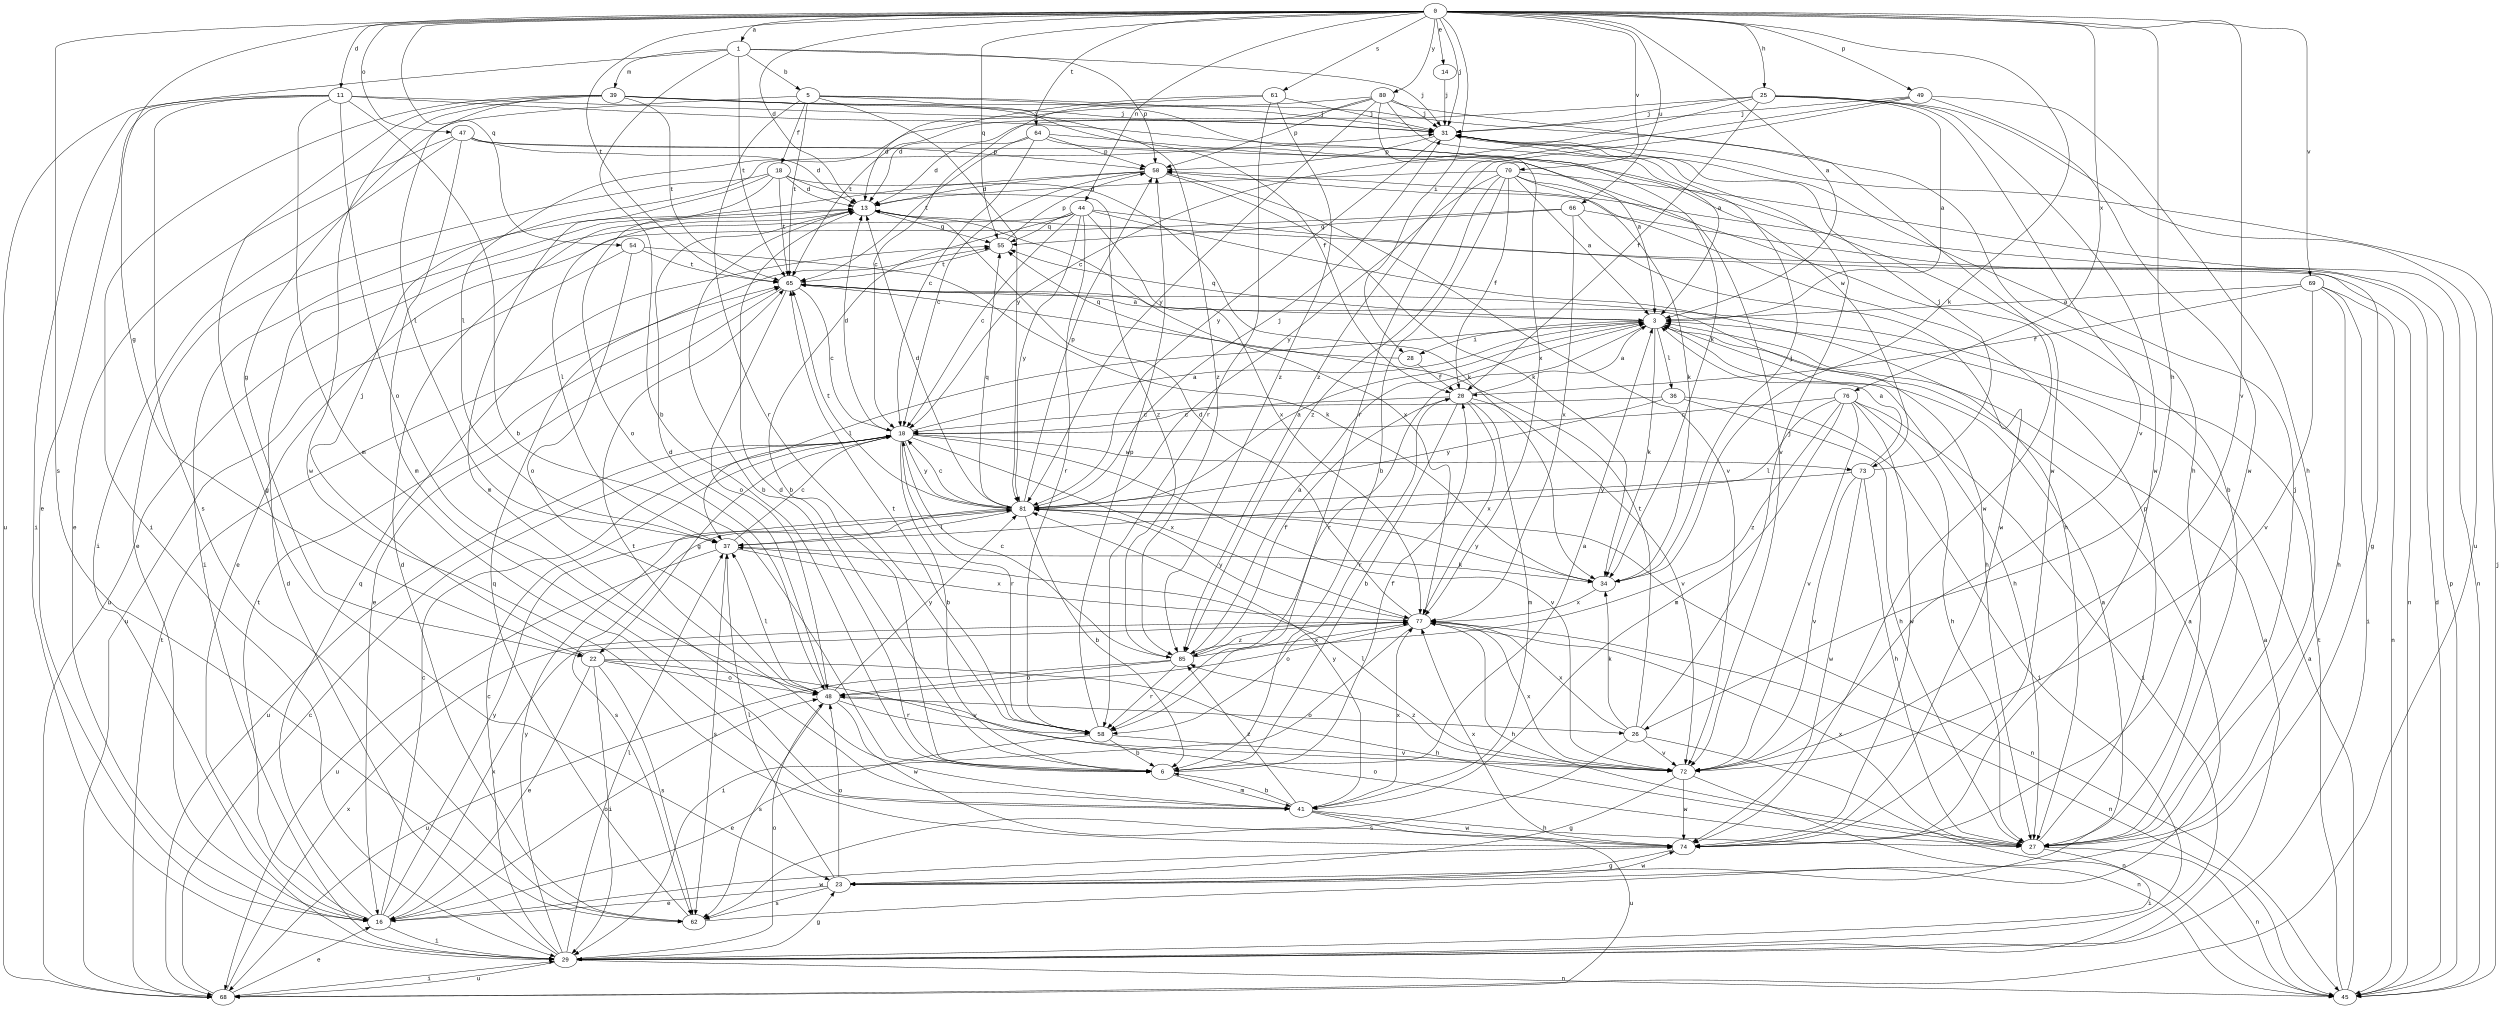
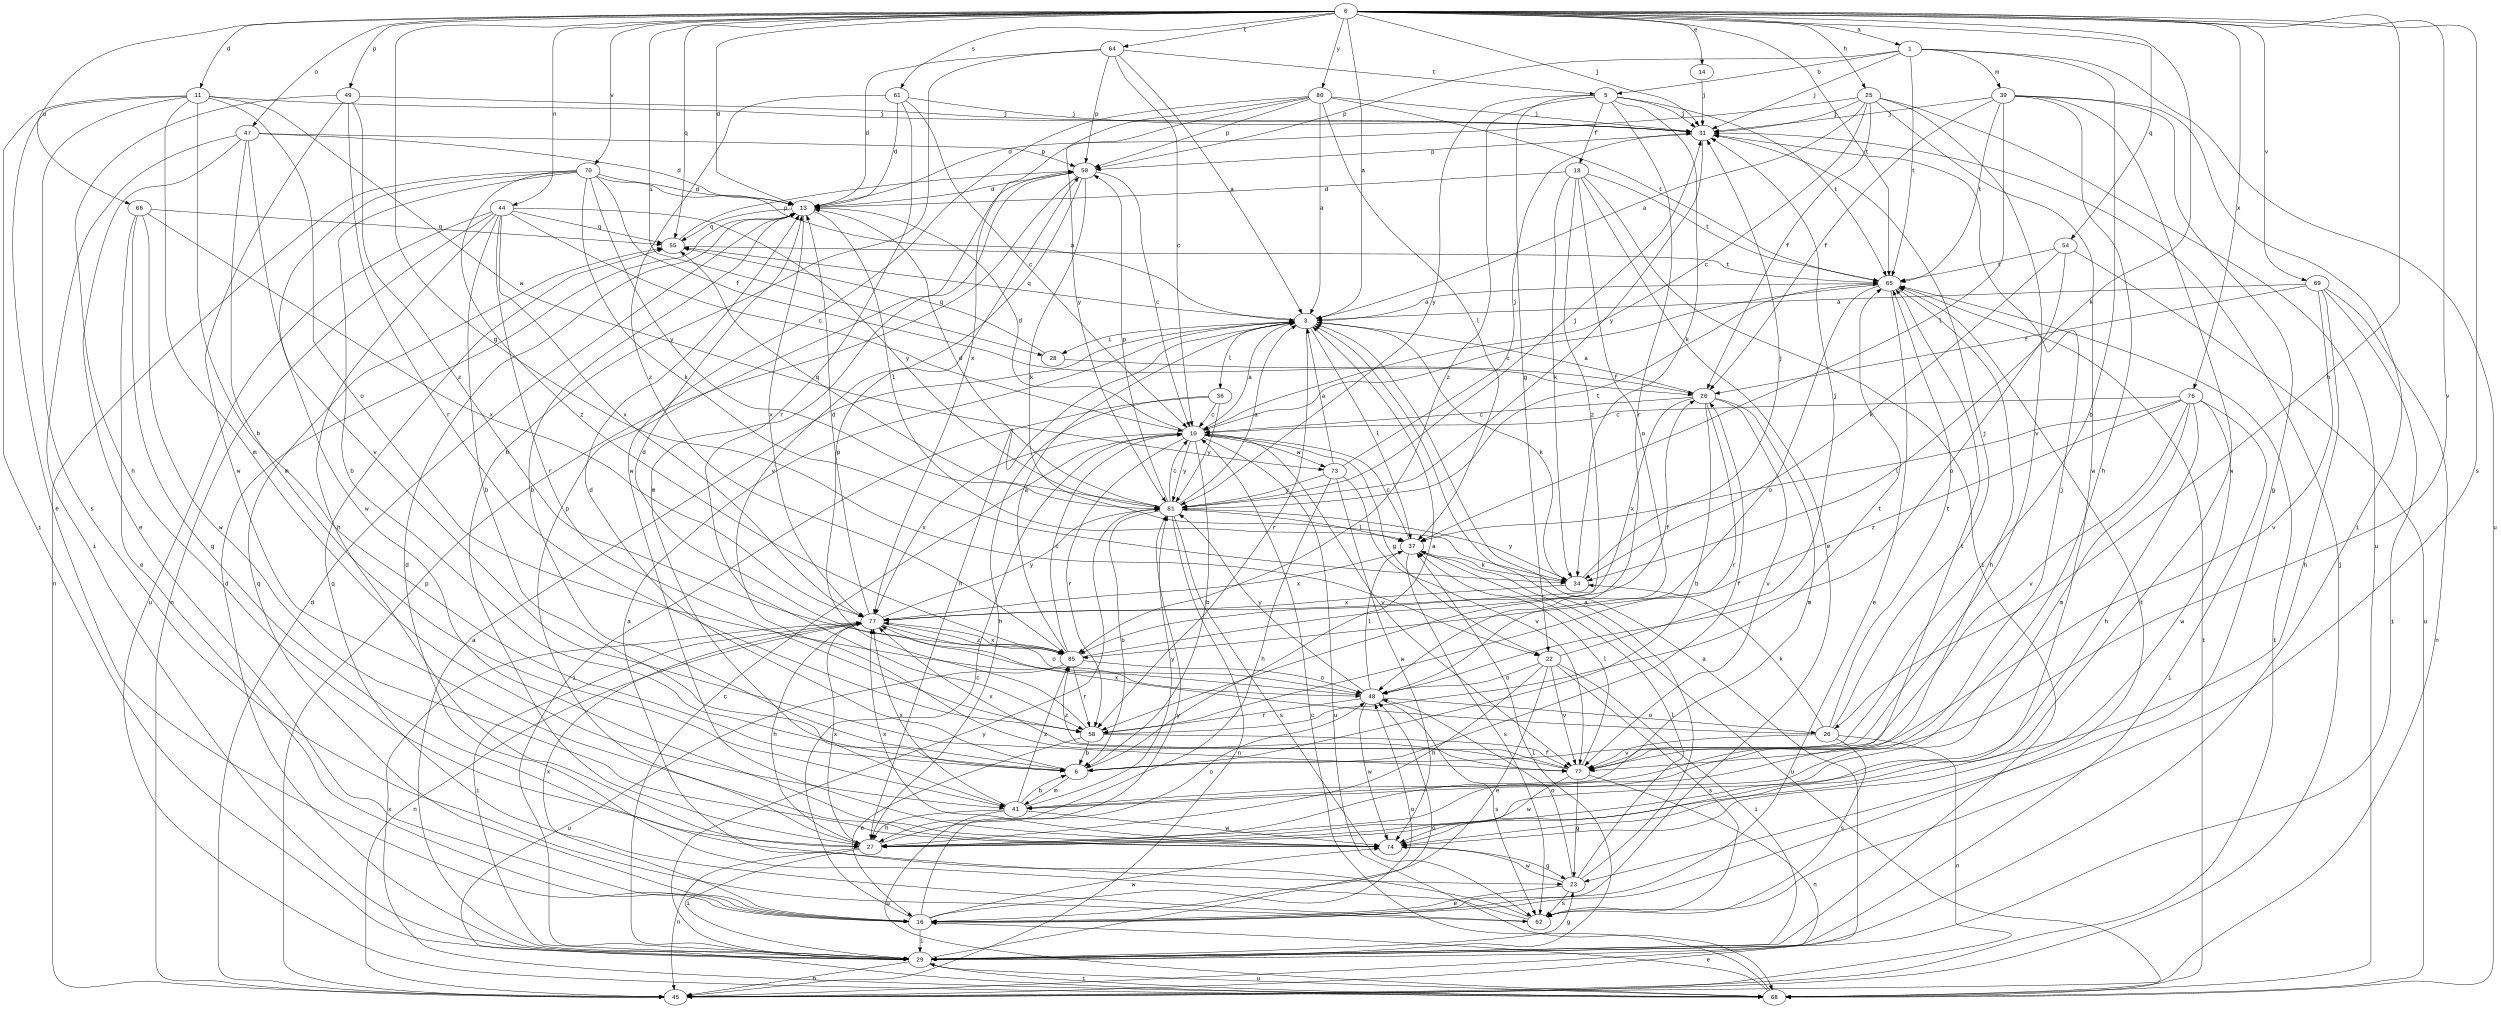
edge "64" -> "65": now "64" -> "5"
edge "45" -> "50": reversed
edge "58" -> "72": label "v" -> "f"
